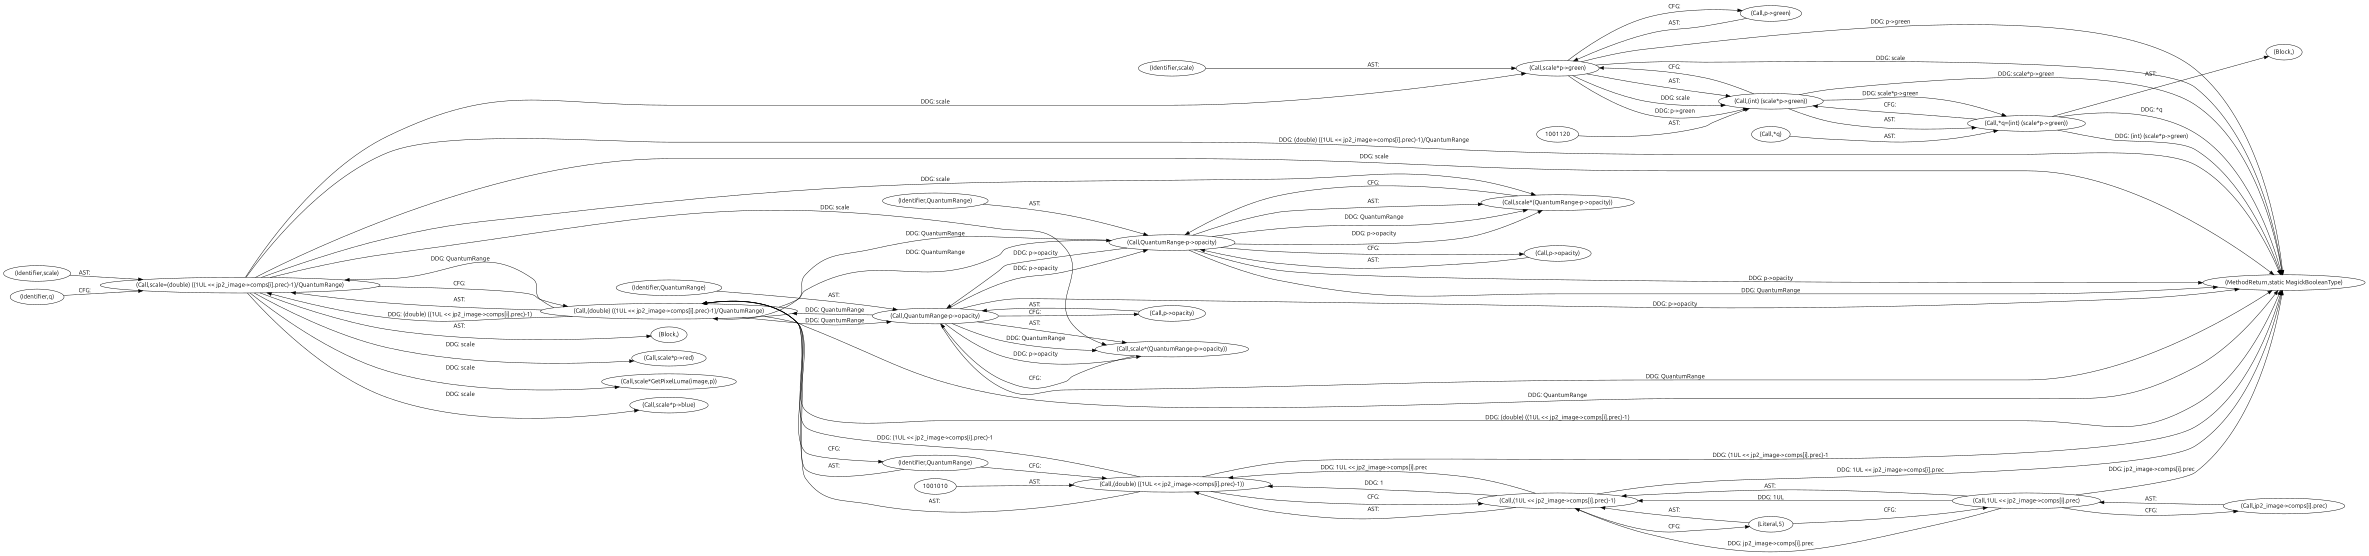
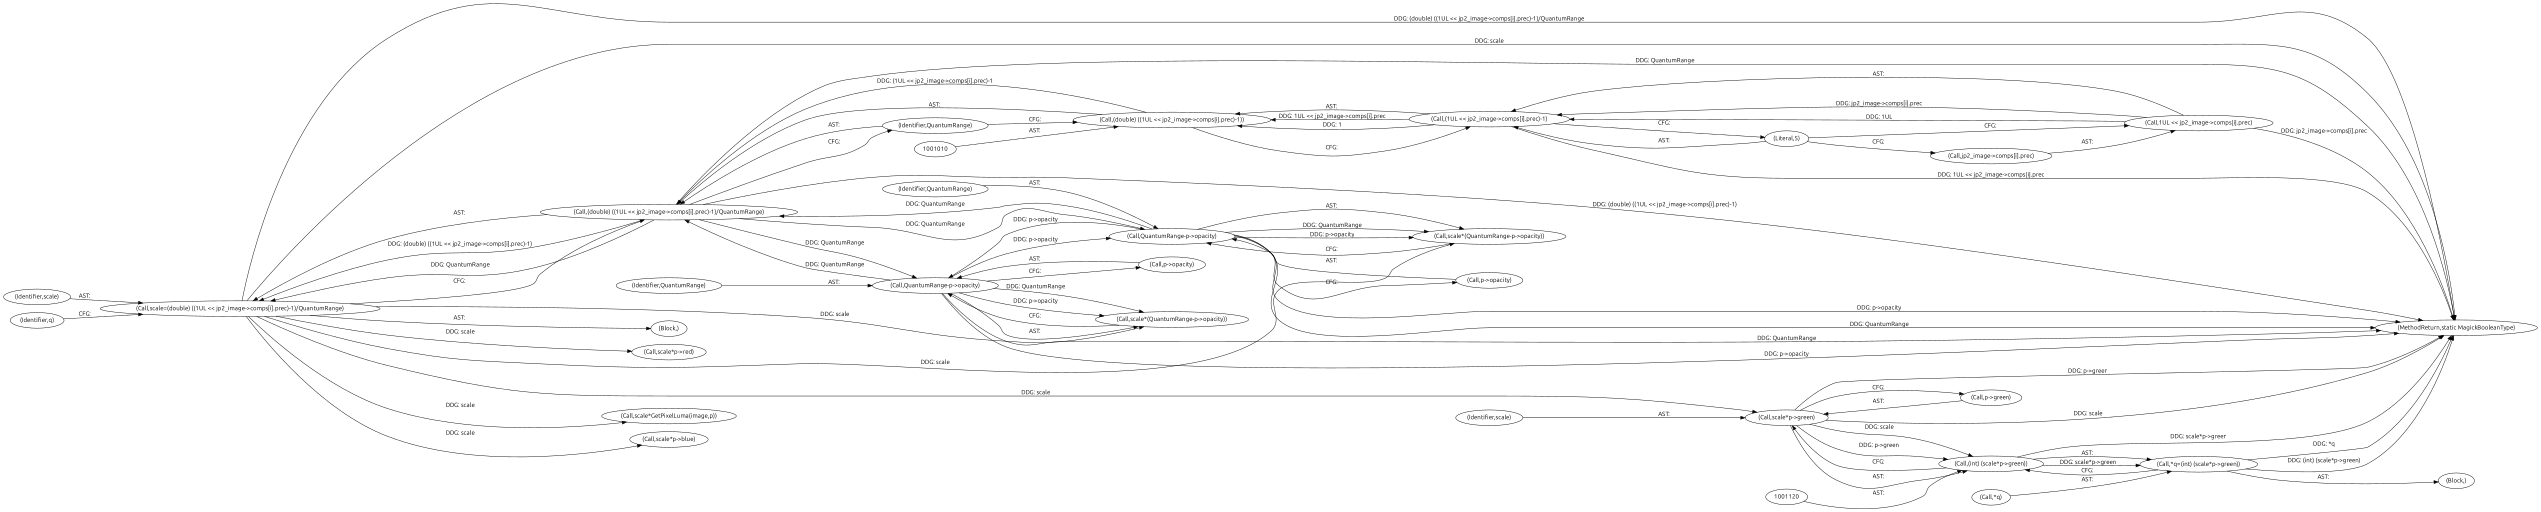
edge "(Call,(double) ((1UL << jp2_image->comps[i].prec)-1))" -> "(MethodReturn,static MagickBooleanType)": removed, label "DDG: (1UL << jp2_image->comps[i].prec)-1"
edge "(Call,1UL << jp2_image->comps[i].prec)" -> "(Call,jp2_image->comps[i].prec)": now "(Literal,5)" -> "(Call,jp2_image->comps[i].prec)"
